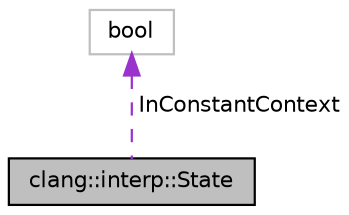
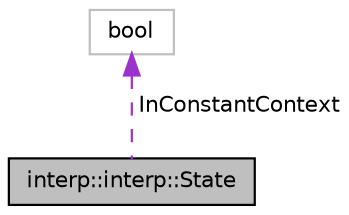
node "clang::interp::State": label "clang::interp::State" -> "interp::interp::State"
